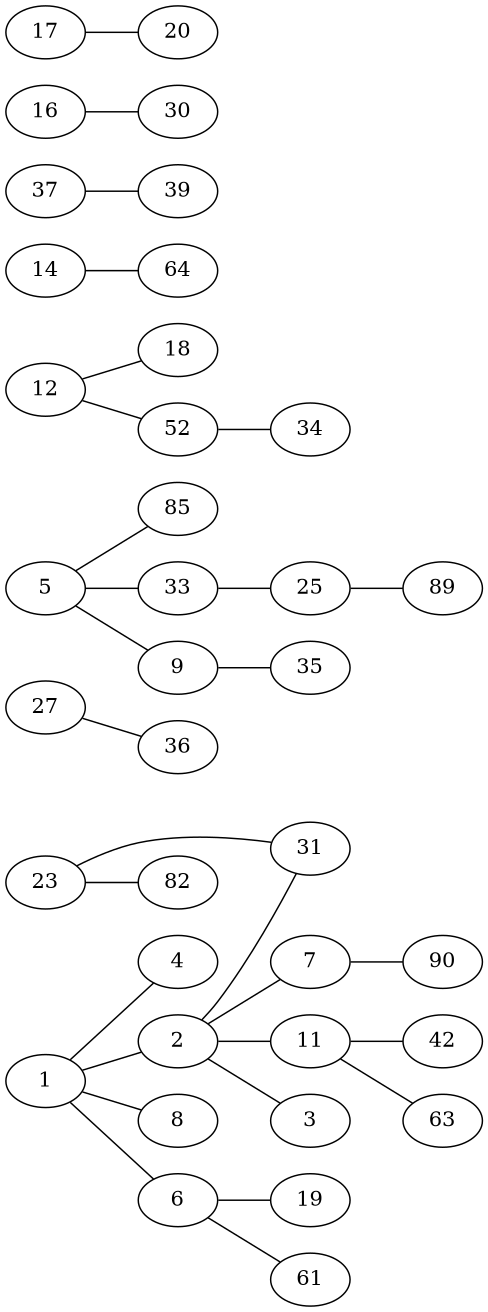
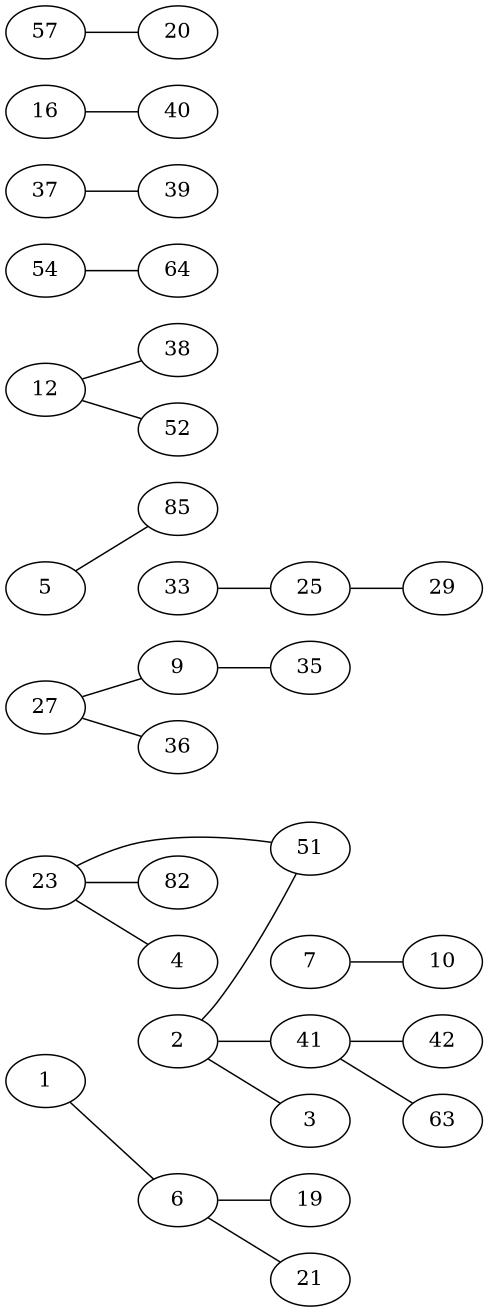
node "17": label "17" -> "57"
node "30": label "30" -> "40"
node "14": label "14" -> "54"
node "18": label "18" -> "38"
node "34": removed
edge "5" -- "33": removed
node "89": label "89" -> "29"
edge "5" -- "9": now "27" -- "9"
node "31": label "31" -> "51"
node "90": label "90" -> "10"
edge "7" -- "2": removed
edge "4" -- "1": now "4" -- "23"
node "11": label "11" -> "41"
edge "2" -- "1": removed
node "8": removed
node "61": label "61" -> "21"
